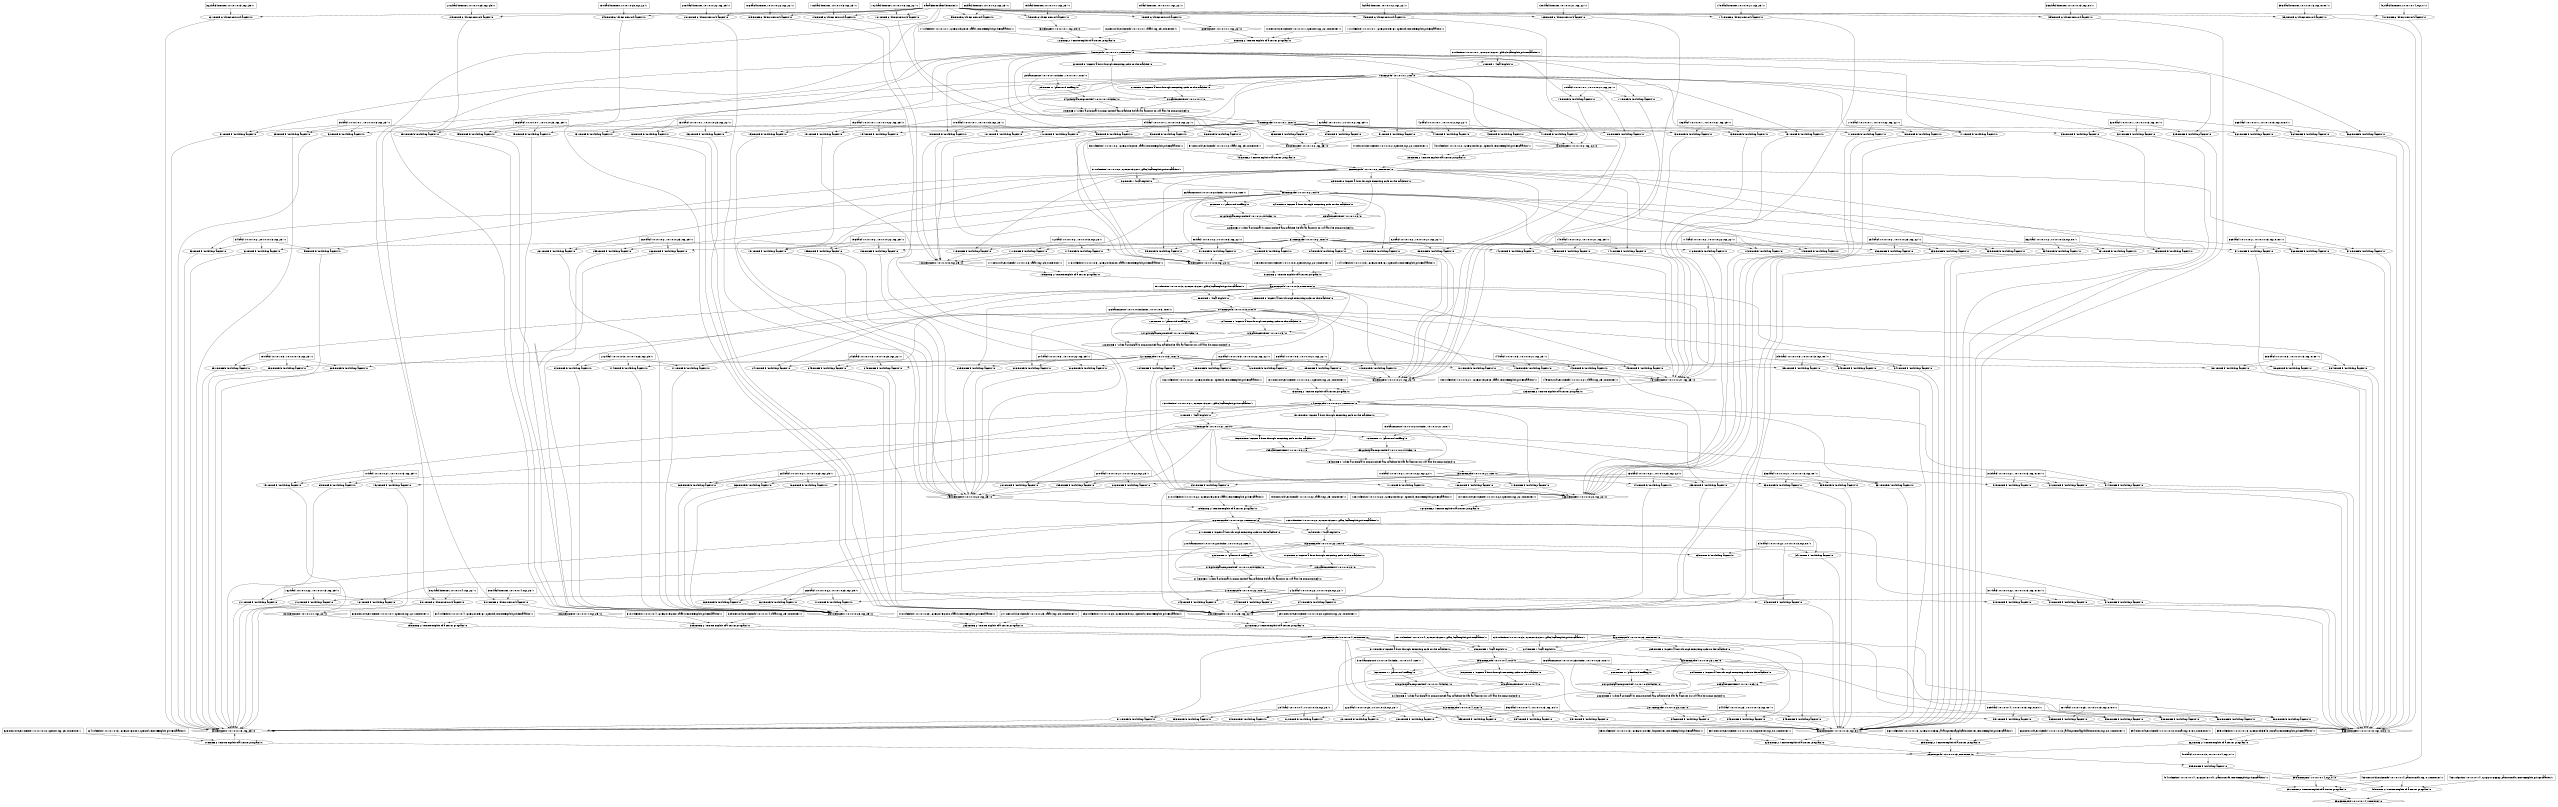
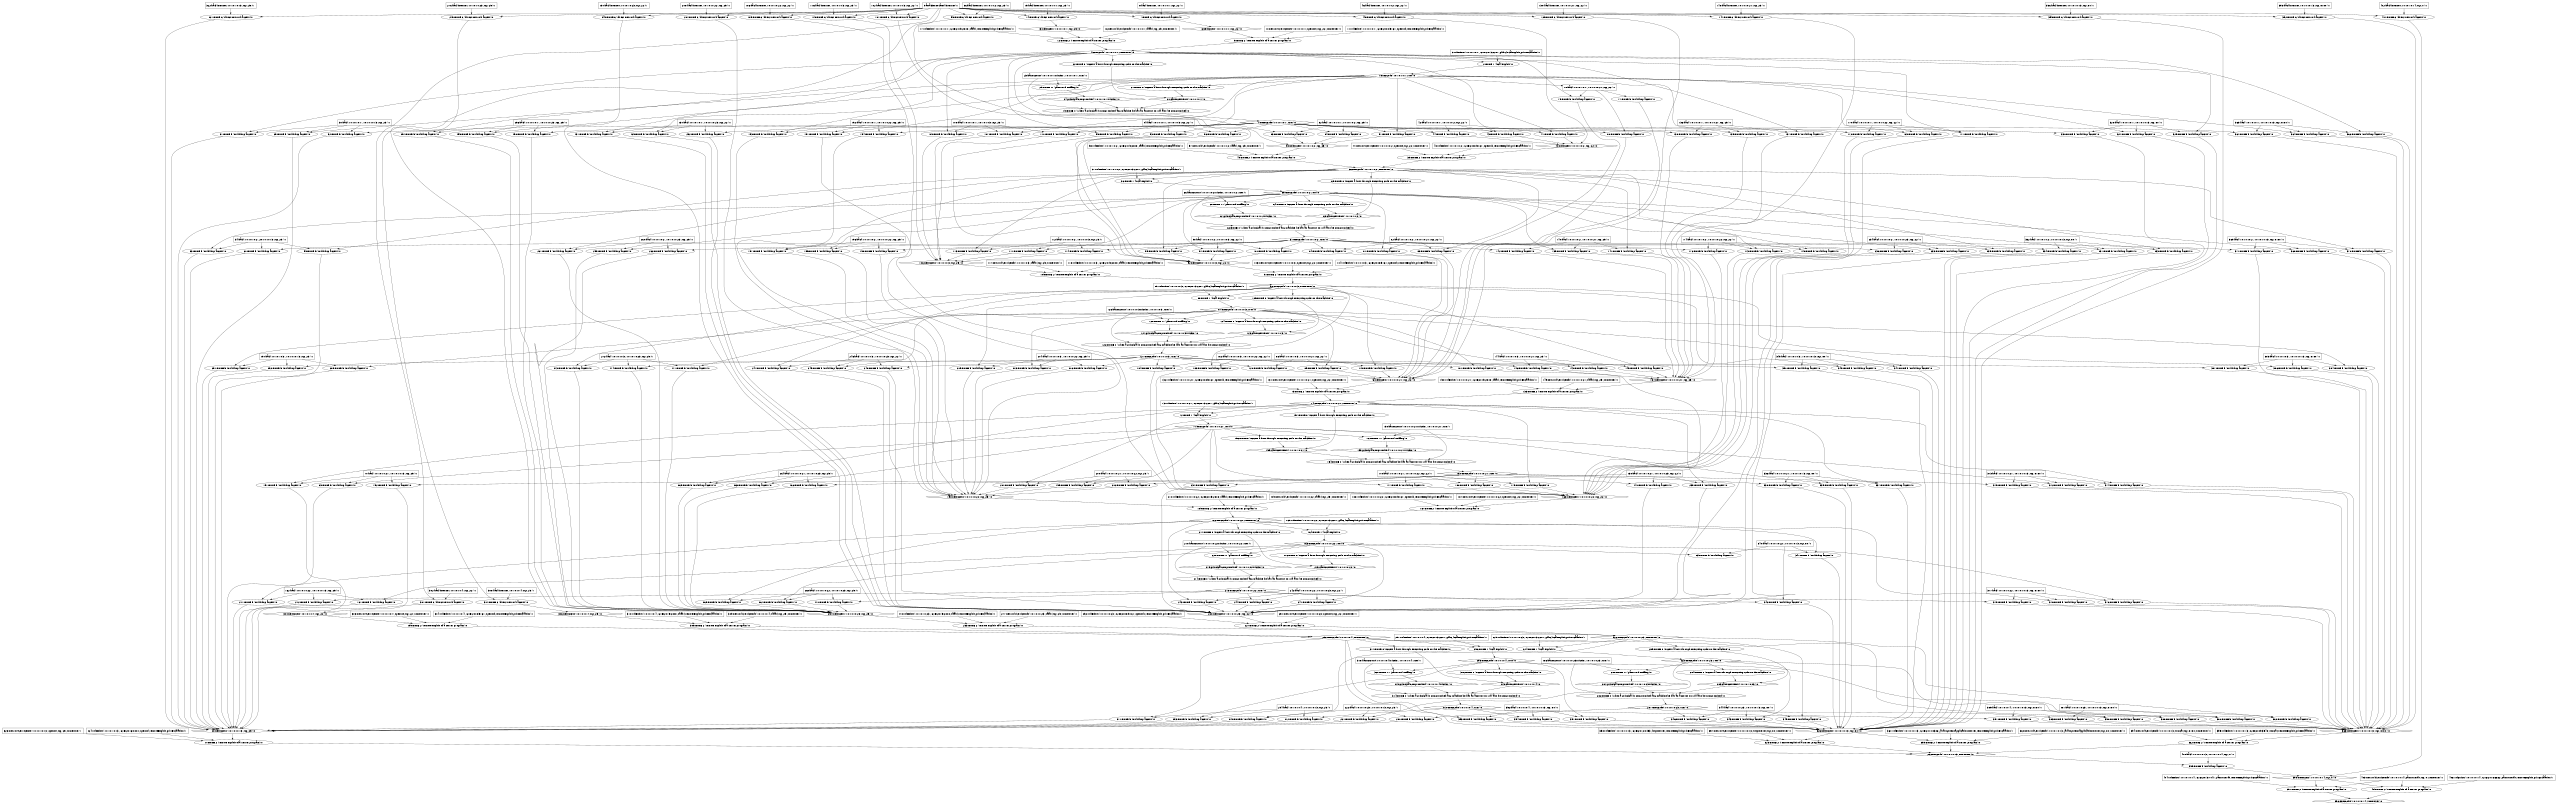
edge "1:execCode('10.10.10.1',root):0" -> "77:RULE 5 (multi-hop access):0": now "1:execCode('10.10.10.1',root):0" -> "78:hacl('10.10.10.1','10.10.10.21',tcp,'22'):1"
edge "27:RULE 2 (remote exploit of a server program):0" -> "28:netAccess('10.10.10.13',tcp,'25'):0": reversed
